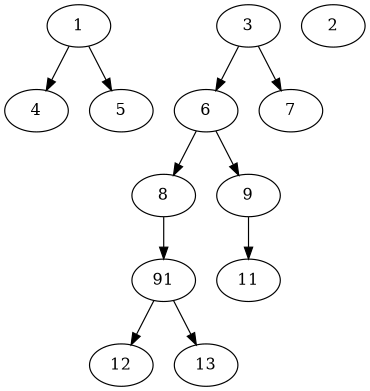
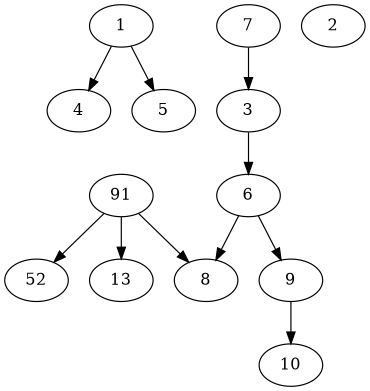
edge "3" -> "7": reversed
edge "8" -> "91": reversed
node "11": label "11" -> "10"
node "12": label "12" -> "52"
